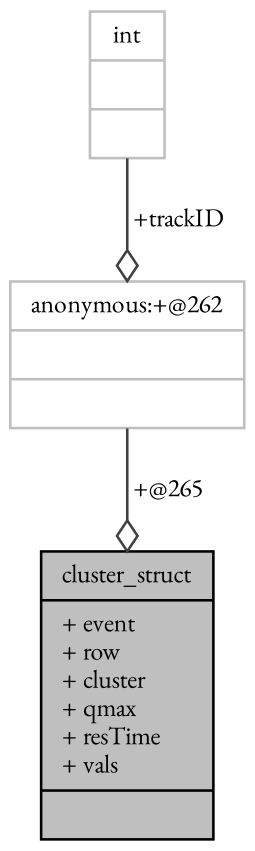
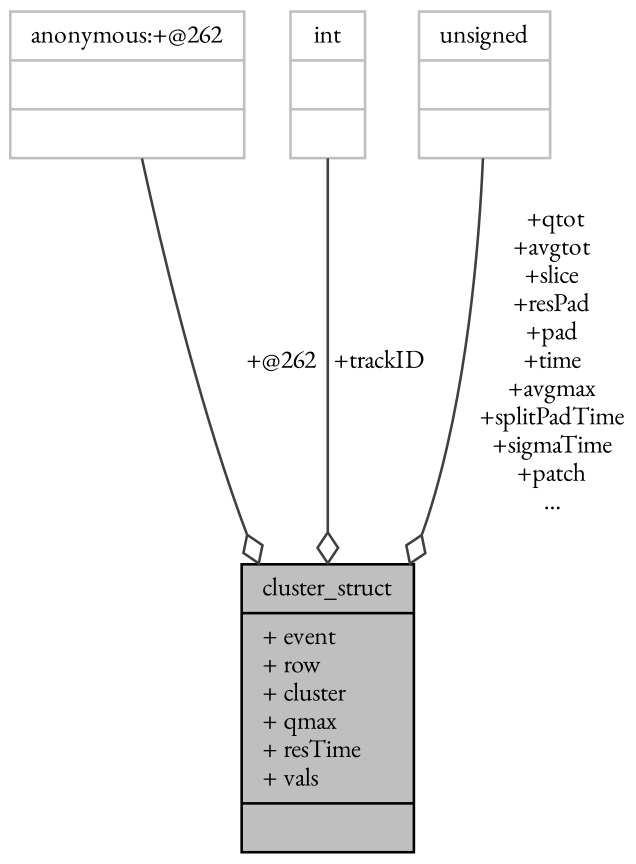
node "unsigned": added
edge "int" -> "anonymous:+@262": now "int" -> "cluster_struct"
edge "anonymous:+@262" -> "cluster_struct": label " +@265" -> " +@262"
